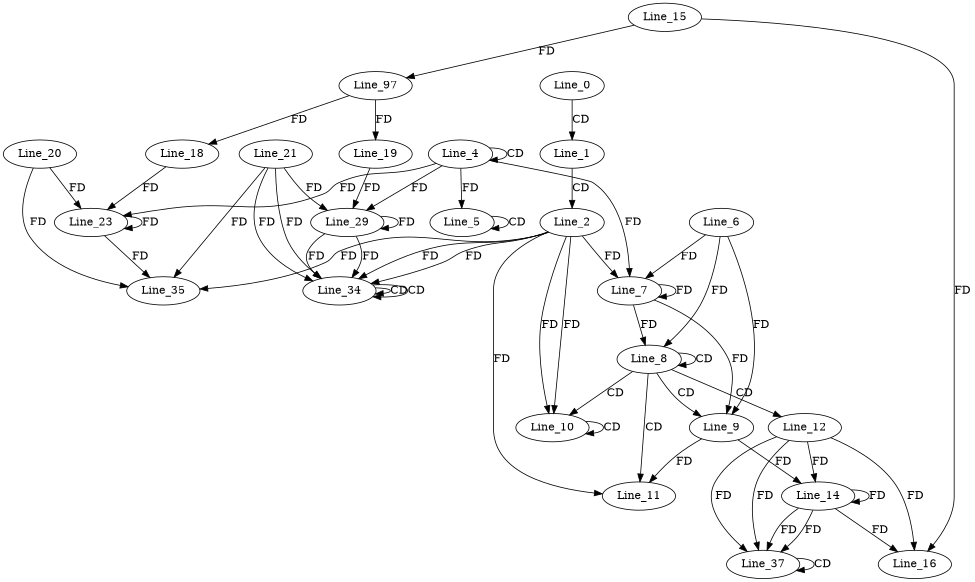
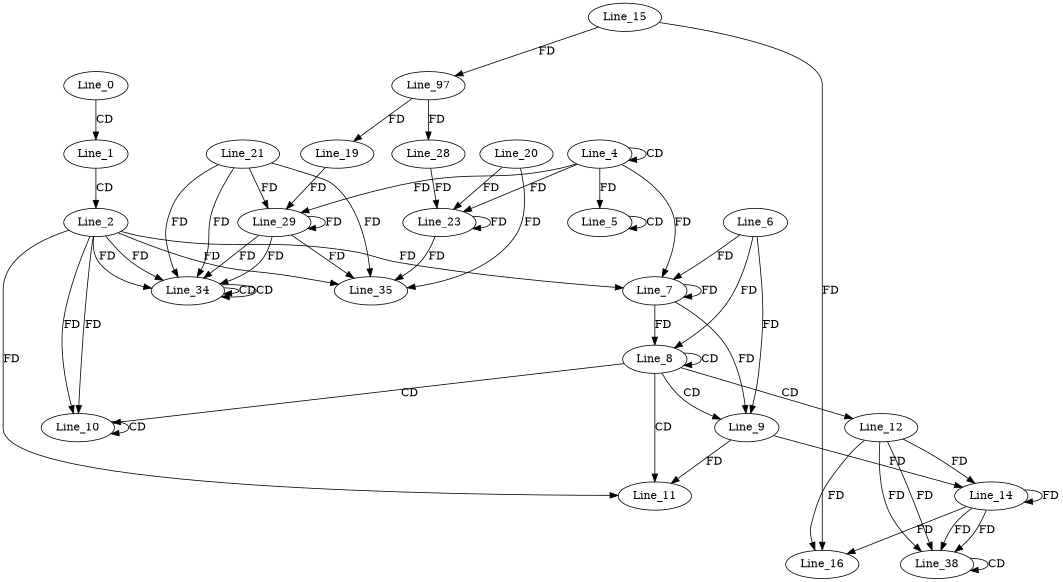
node "Line_18": label "Line_18" -> "Line_28"
edge "Line_29" -> "Line_35": added, label "FD"
node "Line_37": label "Line_37" -> "Line_38"
